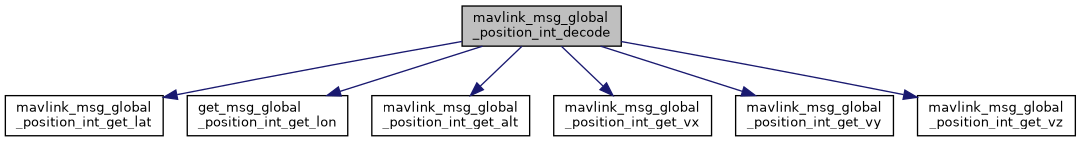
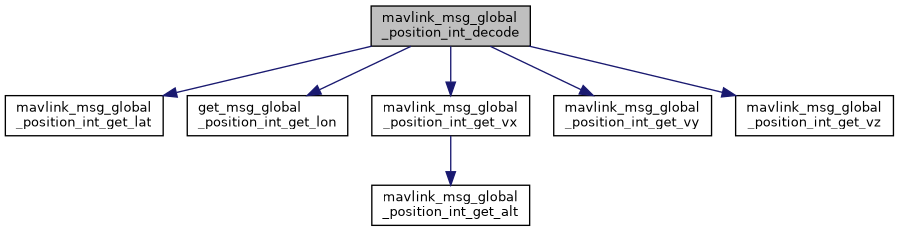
edge "mavlink_msg_global _position_int_decode" -> "mavlink_msg_global _position_int_get_alt": now "mavlink_msg_global _position_int_get_vx" -> "mavlink_msg_global _position_int_get_alt"
